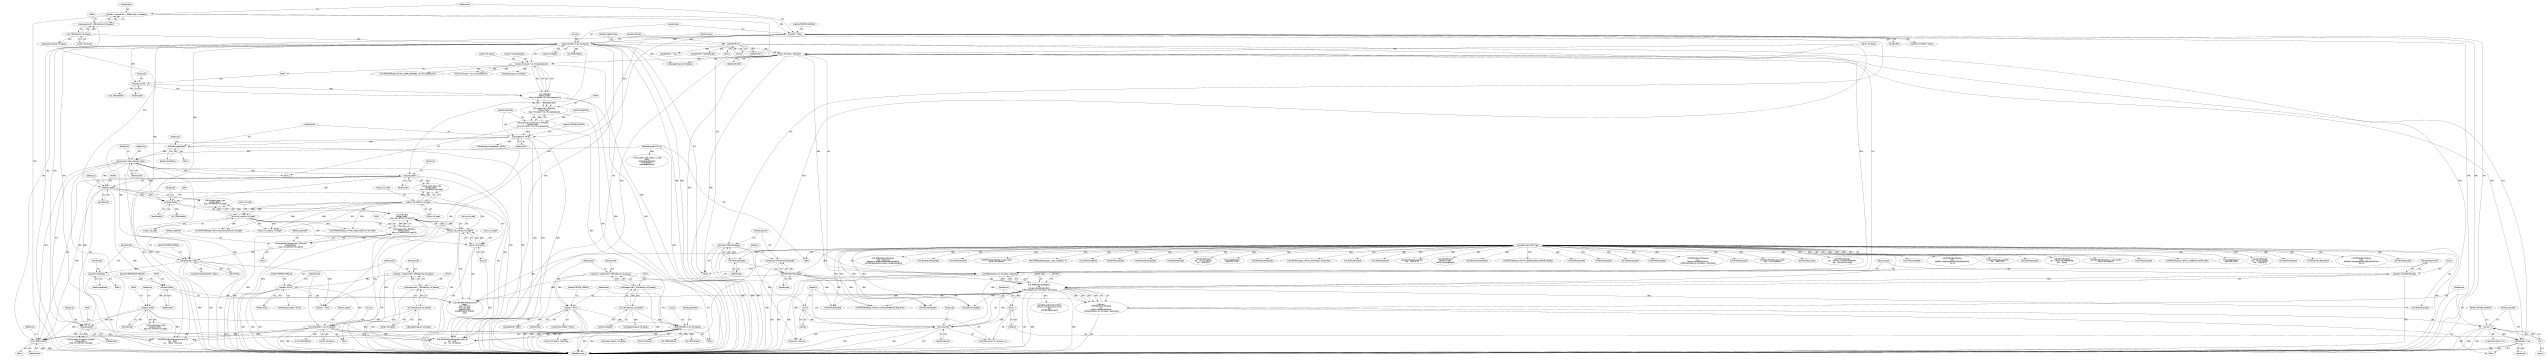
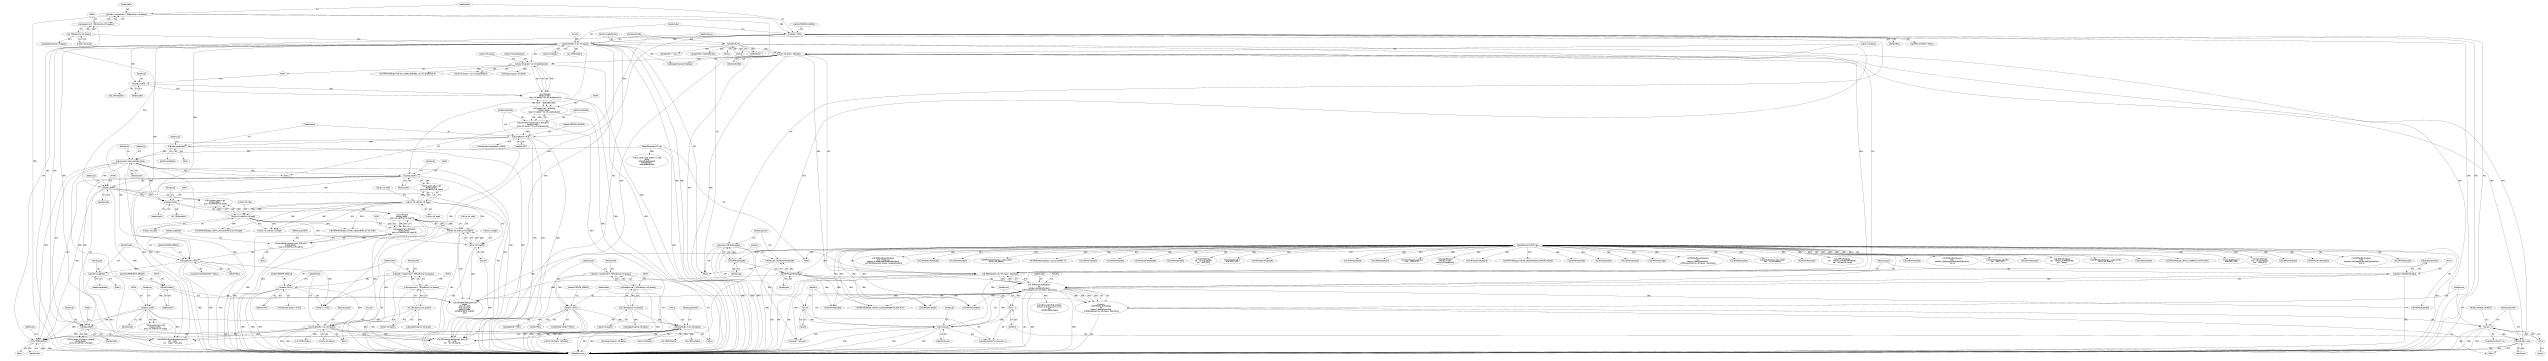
node "1001463": added
node "(Block,TIFFReadRawStrip(input, i, (tdata_t) stripbuffer, -1))": label "(Block,TIFFReadRawStrip(input, i, (tdata_t) stripbuffer, -1))" -> "(Call,TIFFReadRawStrip(input, i, (tdata_t) stripbuffer, -1))"
node "(Call,TIFFGetField(input, TIFFTAG_JPEGTABLES, &count, &jpt))": removed
